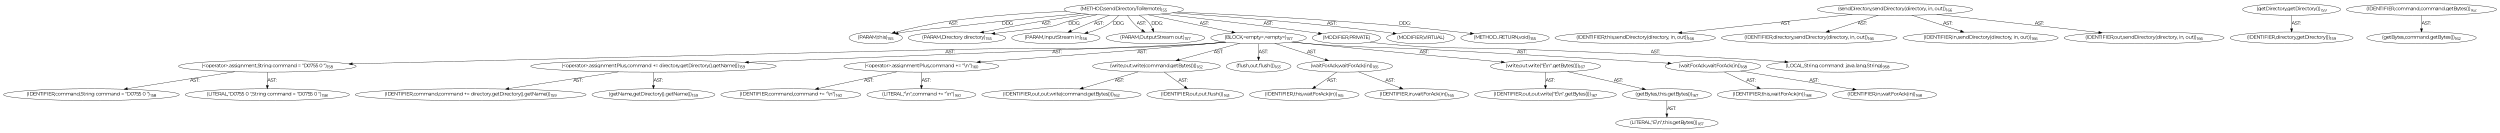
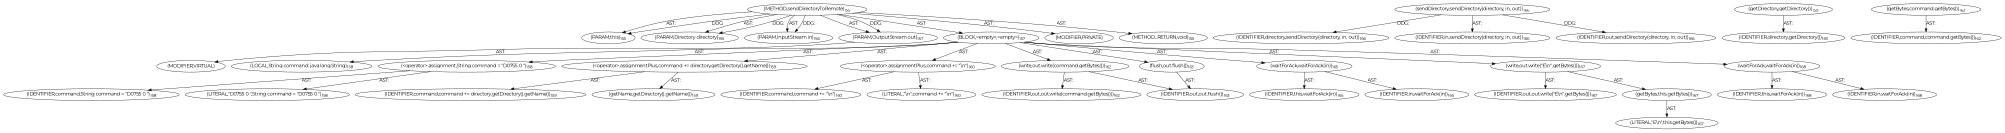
edge "(METHOD,sendDirectoryToRemote)" -> "(MODIFIER,VIRTUAL)": now "(PARAM,OutputStream out)" -> "(MODIFIER,VIRTUAL)"
edge "(IDENTIFIER,command,command.getBytes())" -> "(getBytes,command.getBytes())": reversed
edge "(METHOD,sendDirectoryToRemote)" -> "(METHOD_RETURN,void)": label "DDG: " -> "AST: "
edge "(sendDirectory,sendDirectory(directory, in, out))" -> "(IDENTIFIER,directory,sendDirectory(directory, in, out))": label "AST: " -> "DDG: "
edge "(sendDirectory,sendDirectory(directory, in, out))" -> "(IDENTIFIER,out,sendDirectory(directory, in, out))": label "AST: " -> "DDG: "
node "(IDENTIFIER,this,sendDirectory(directory, in, out))": removed
edge "(MODIFIER,PRIVATE)" -> "(LOCAL,String command: java.lang.String)": now "(BLOCK,<empty>,<empty>)" -> "(LOCAL,String command: java.lang.String)"
node "(LOCAL,String command: java.lang.String)": text "958" -> "158"
edge "(flush,out.flush())" -> "(IDENTIFIER,out,out.flush())": added, label "AST:"
